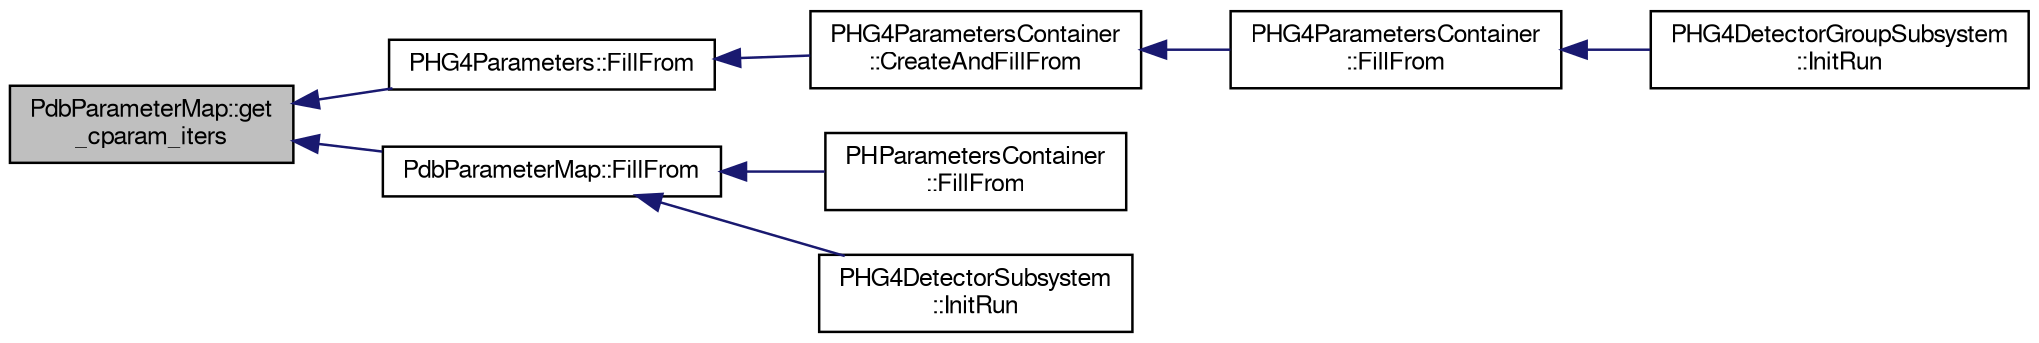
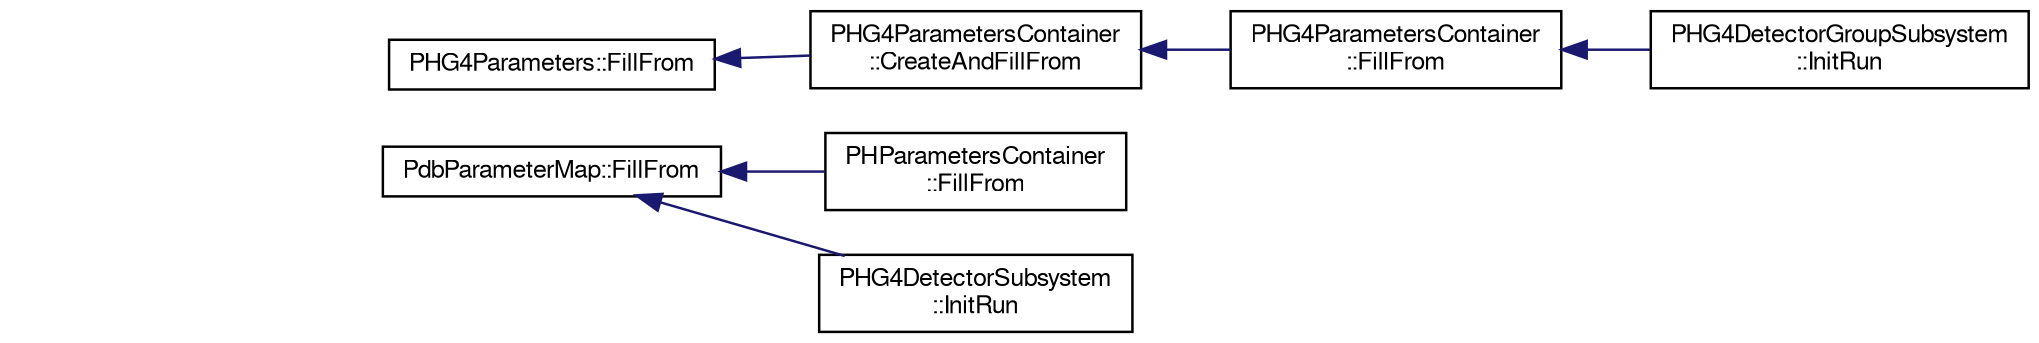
node "PdbParameterMap::get _cparam_iters": removed
